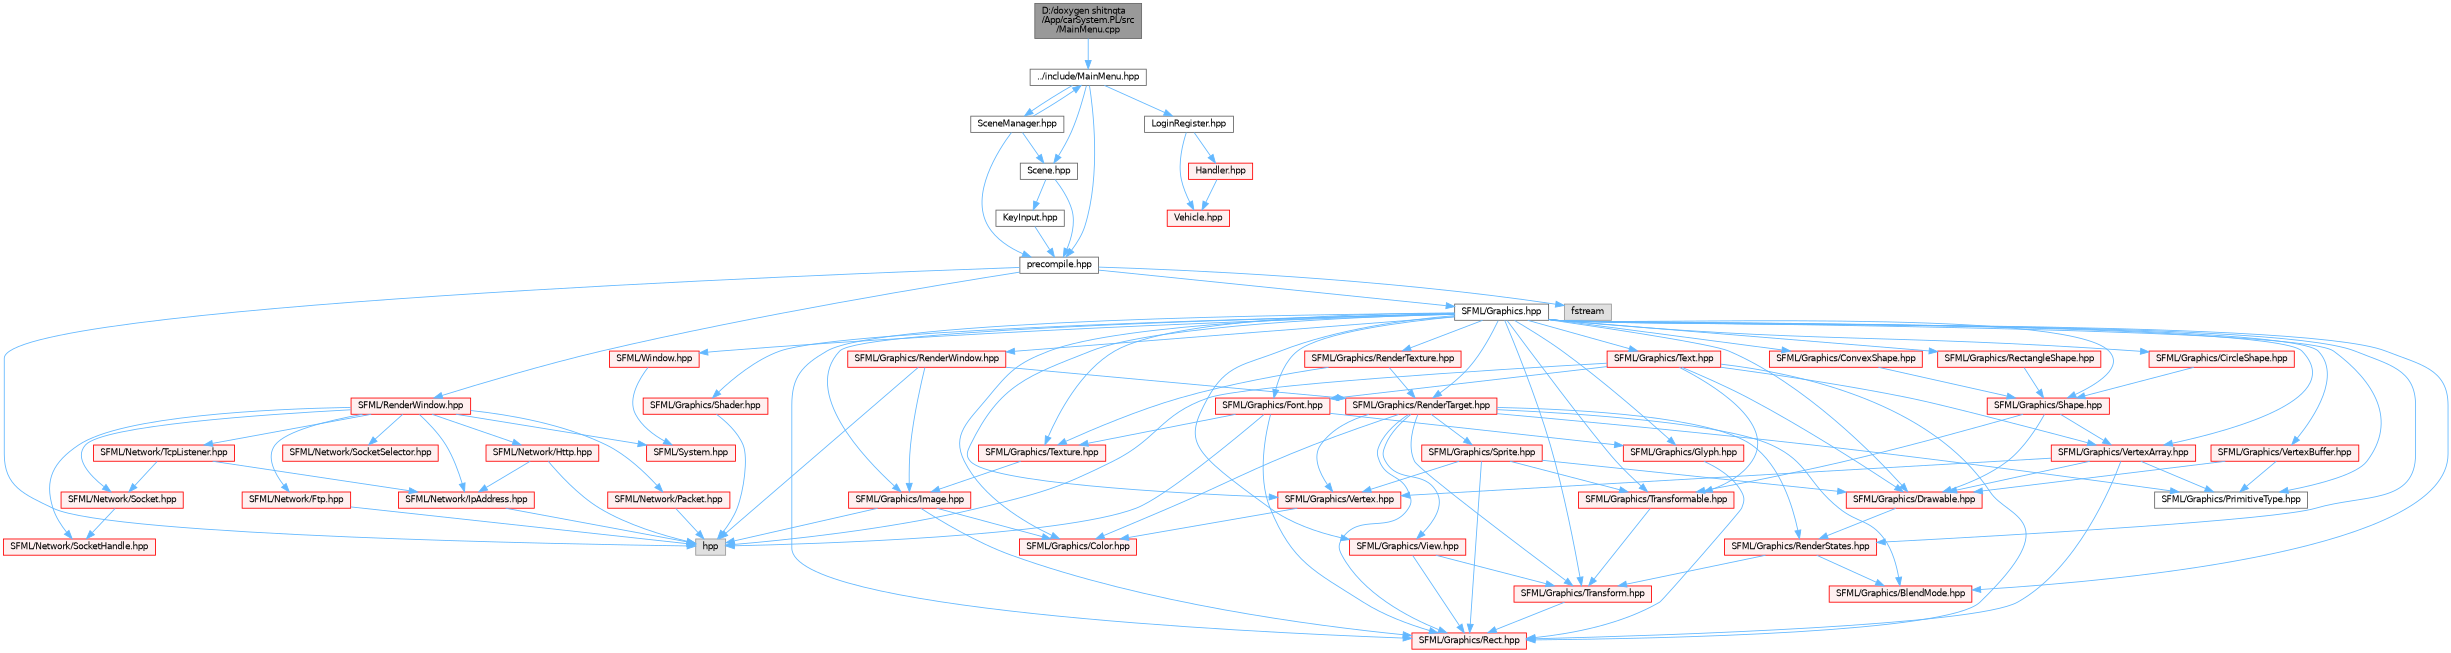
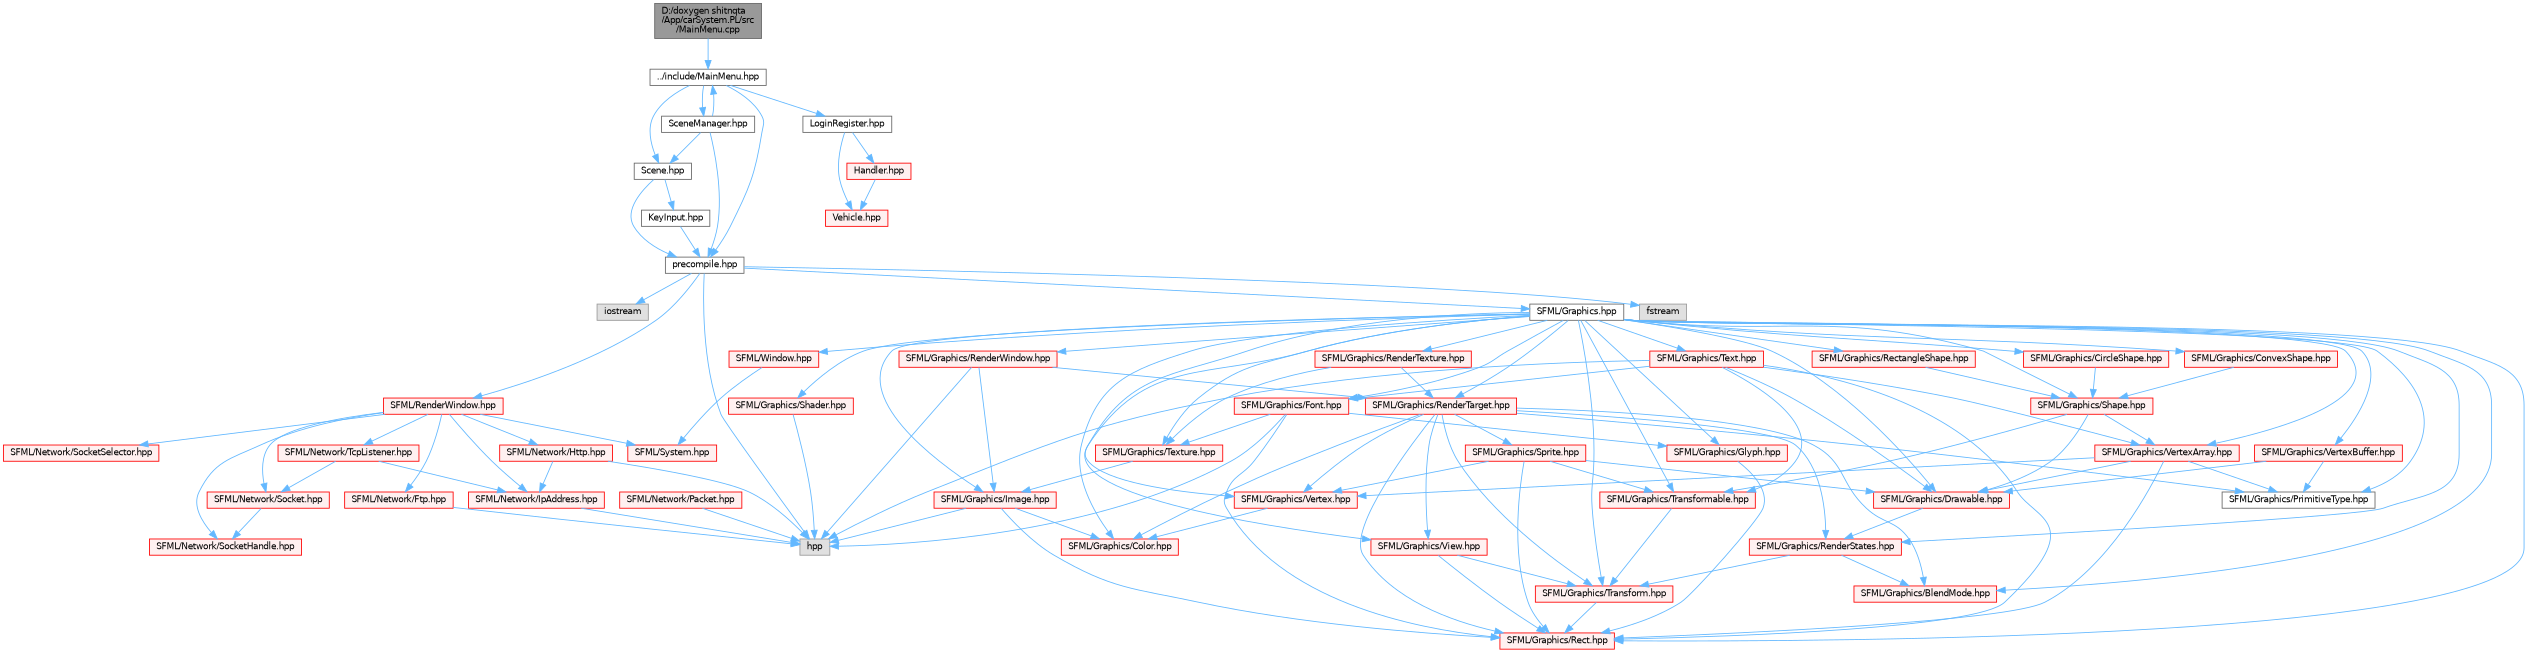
node "iostream": added
edge "SFML/RenderWindow.hpp" -> "SFML/Network/Packet.hpp": removed
